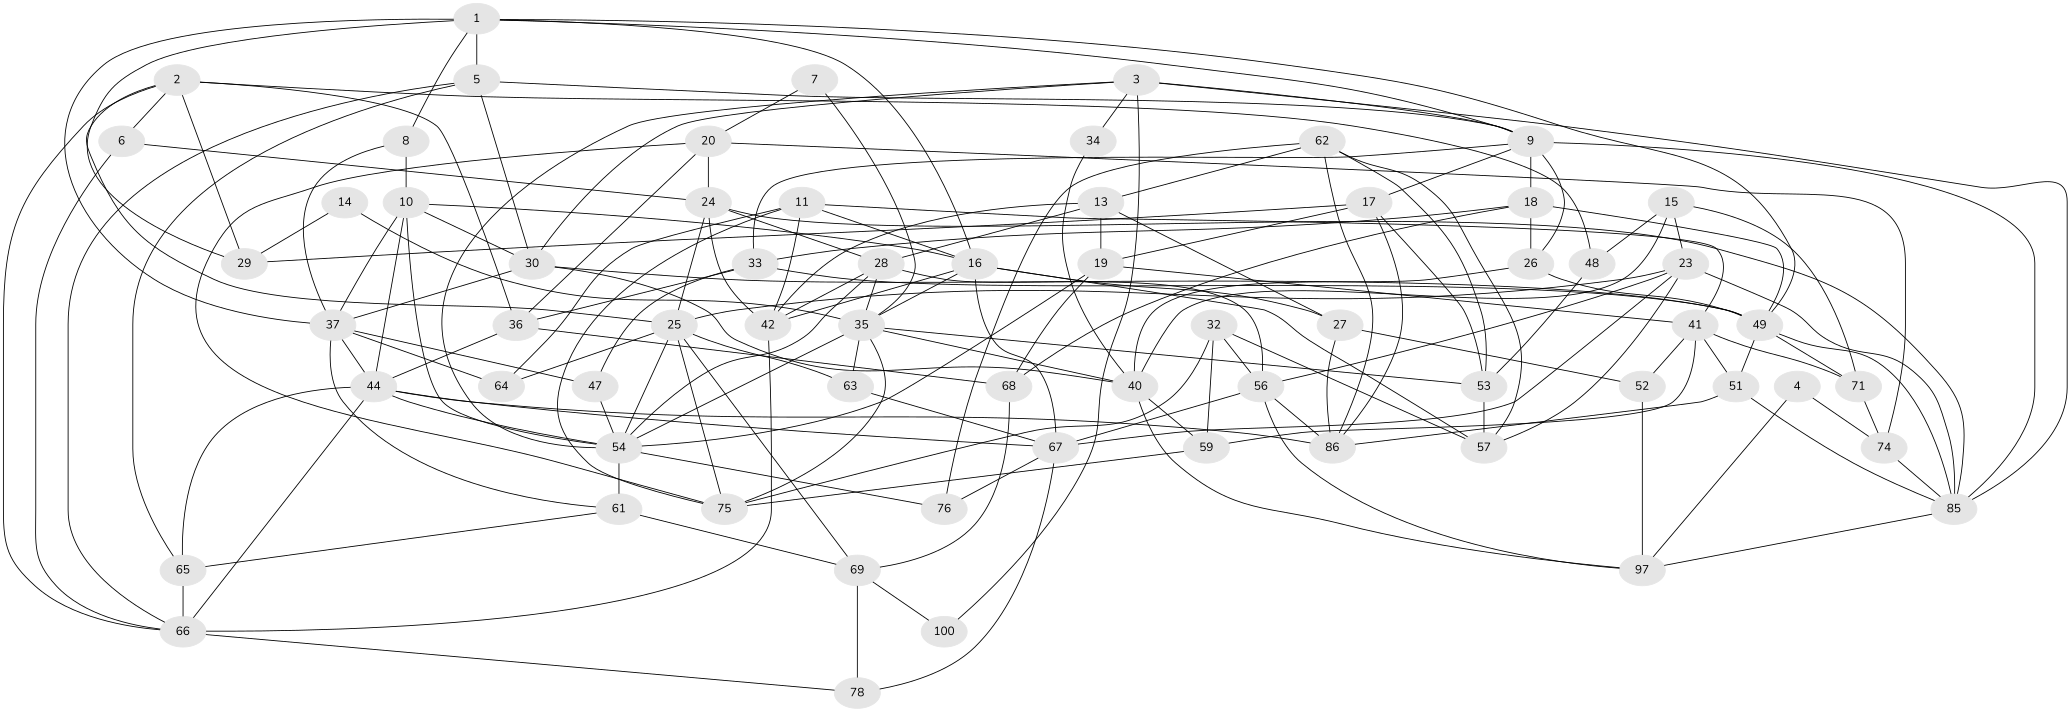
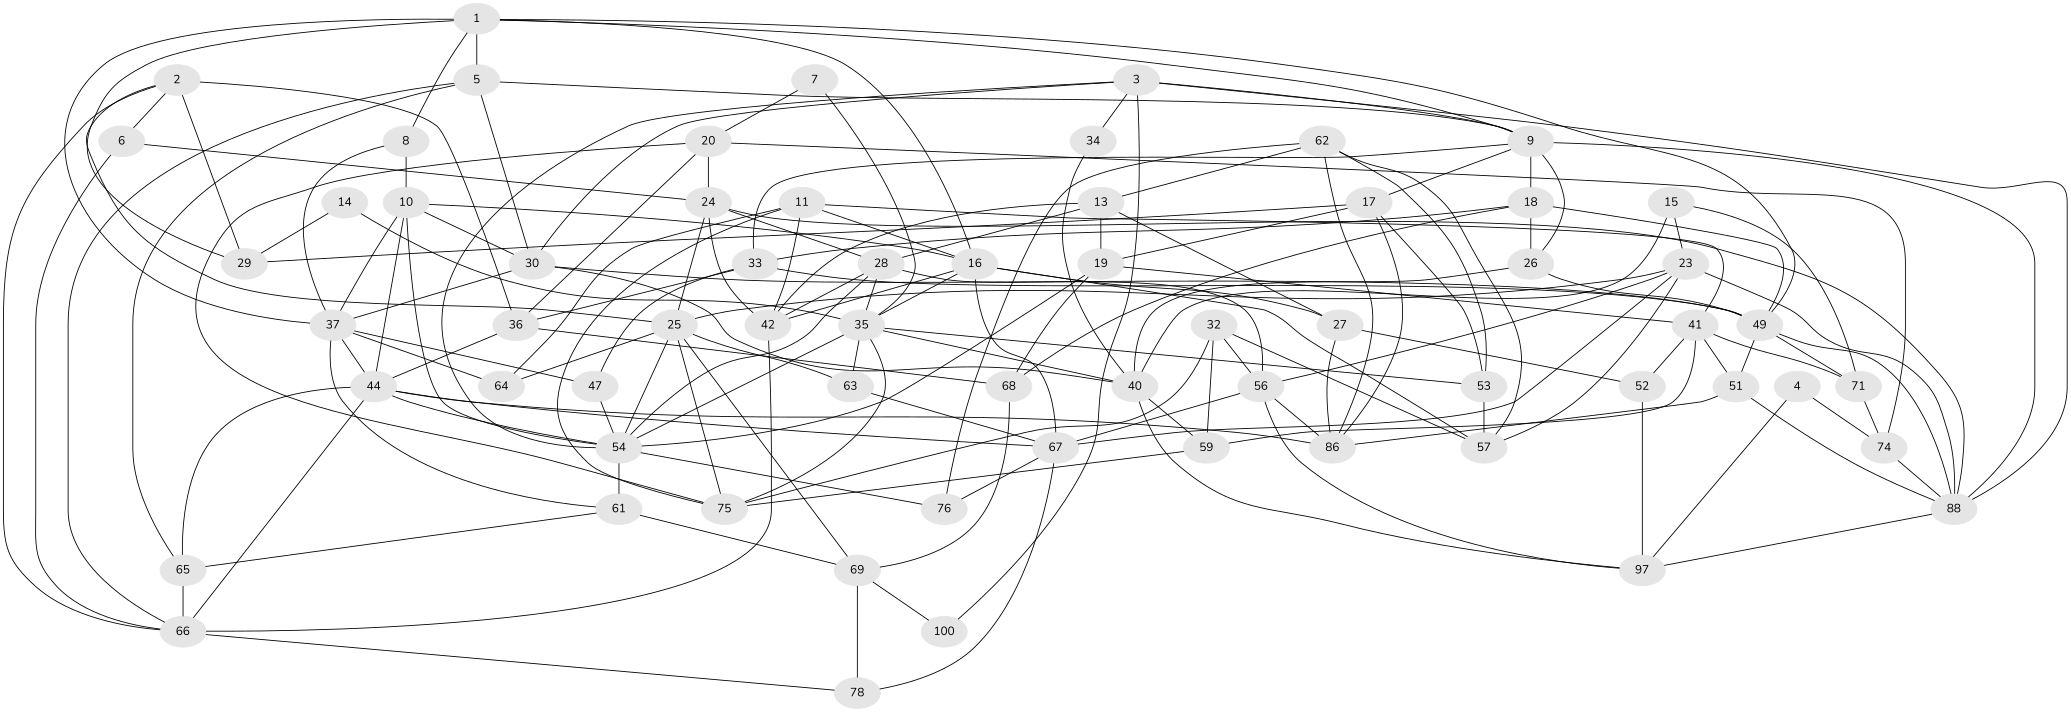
node "48": removed
node "85": label "85" -> "88"
